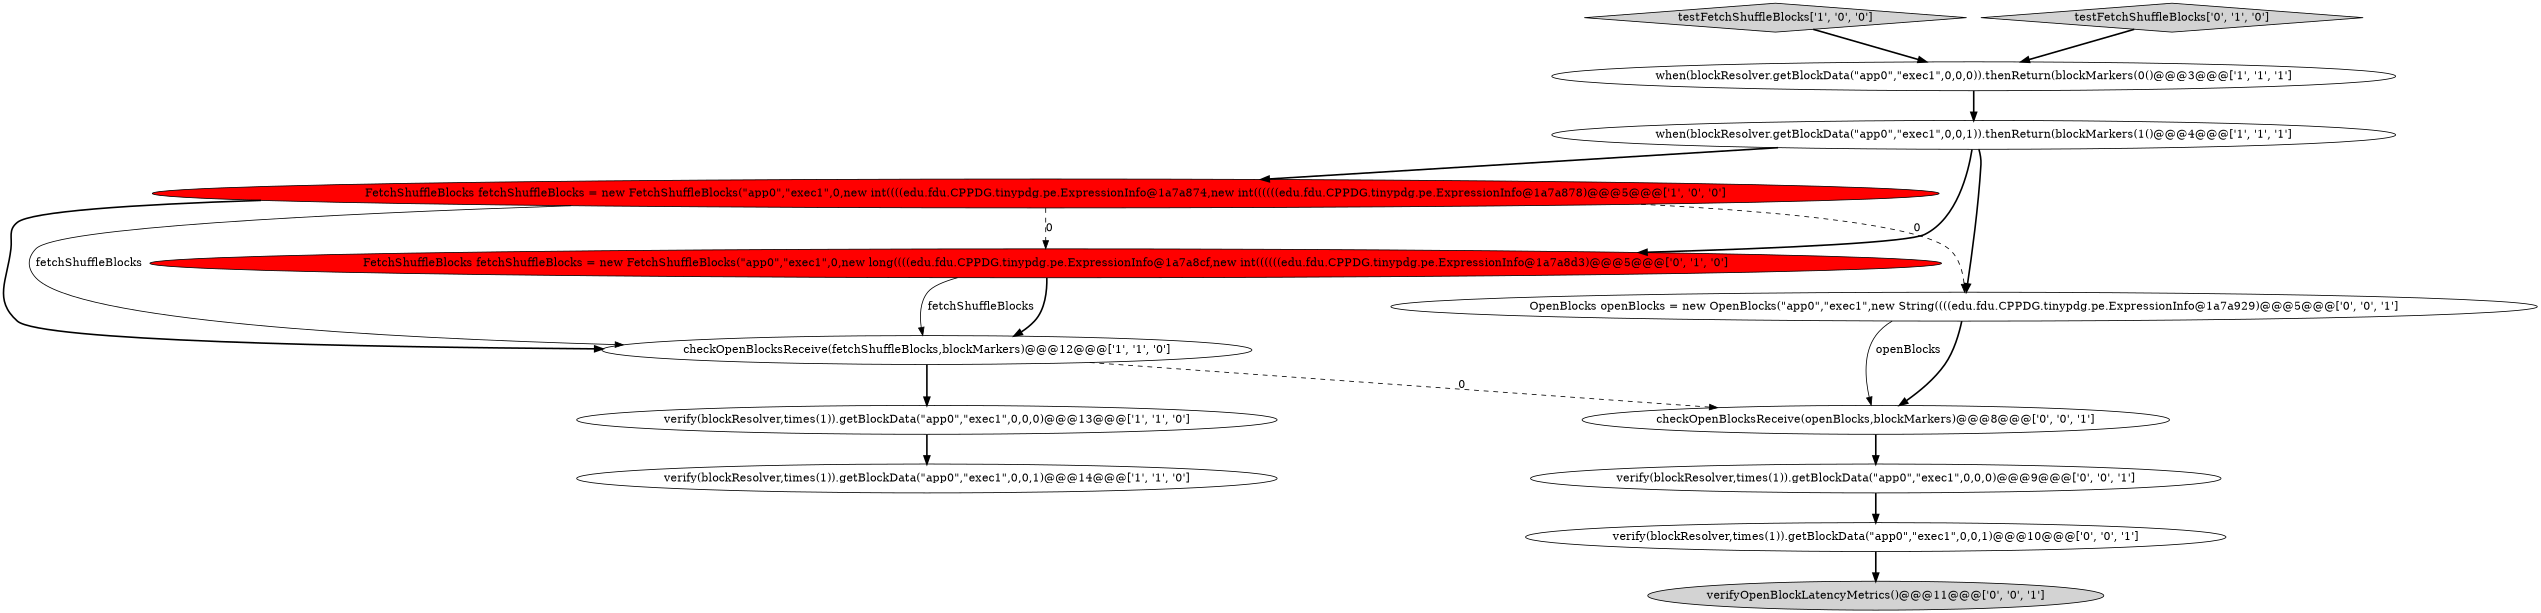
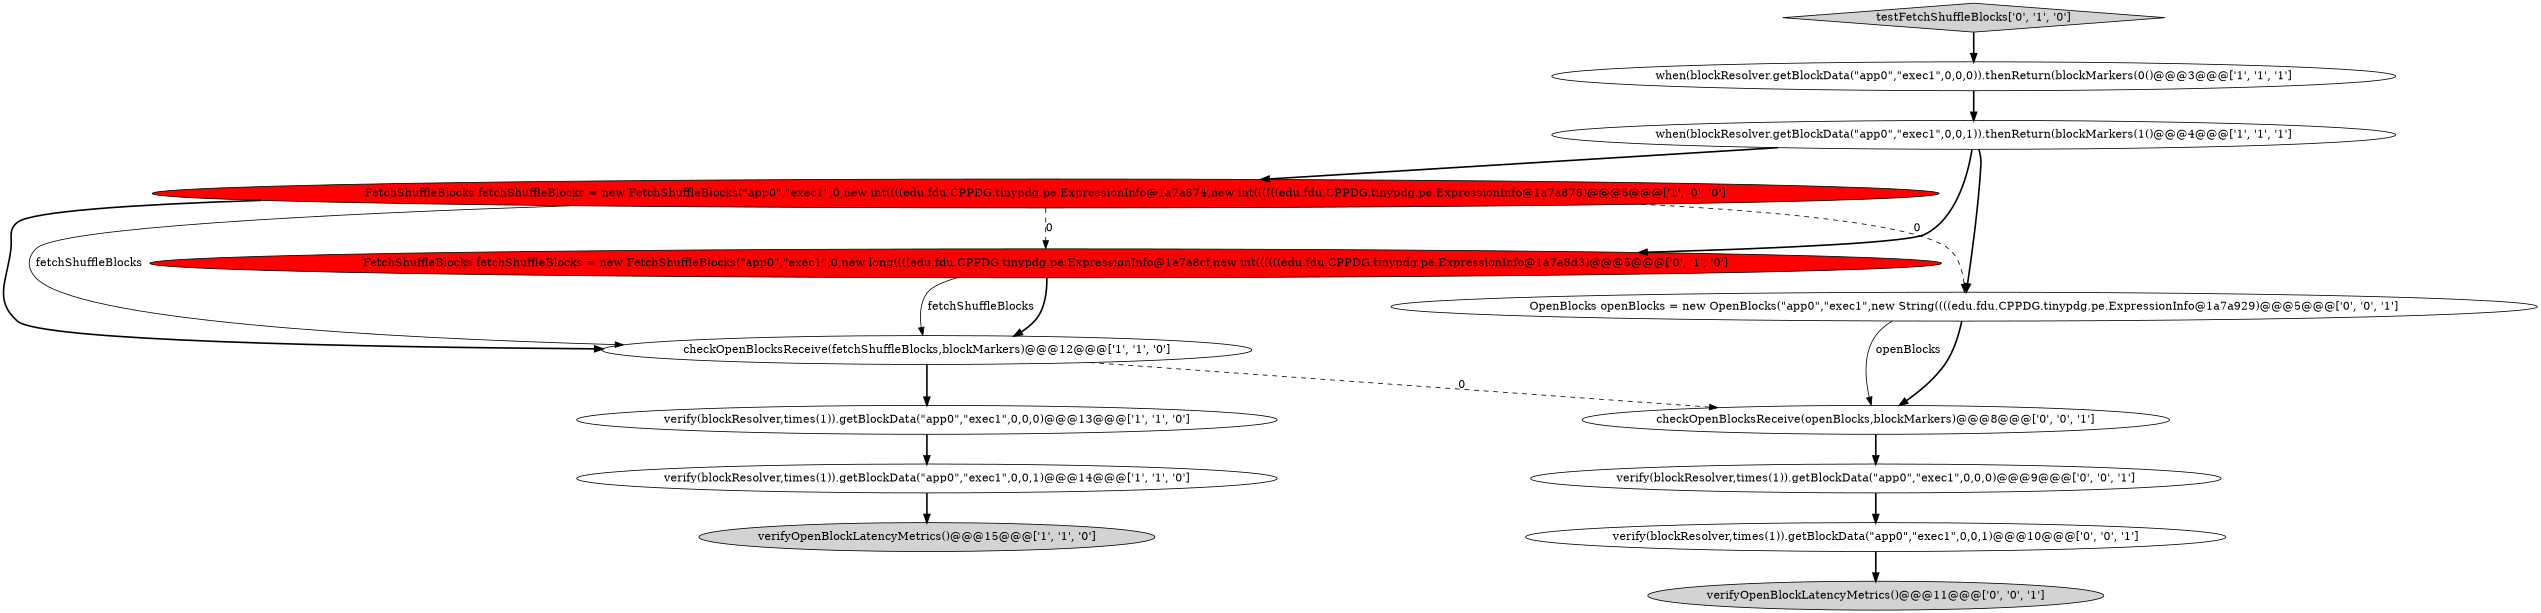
node "testFetchShuffleBlocks['1', '0', '0']": removed
node "verifyOpenBlockLatencyMetrics()@@@15@@@['1', '1', '0']": added
